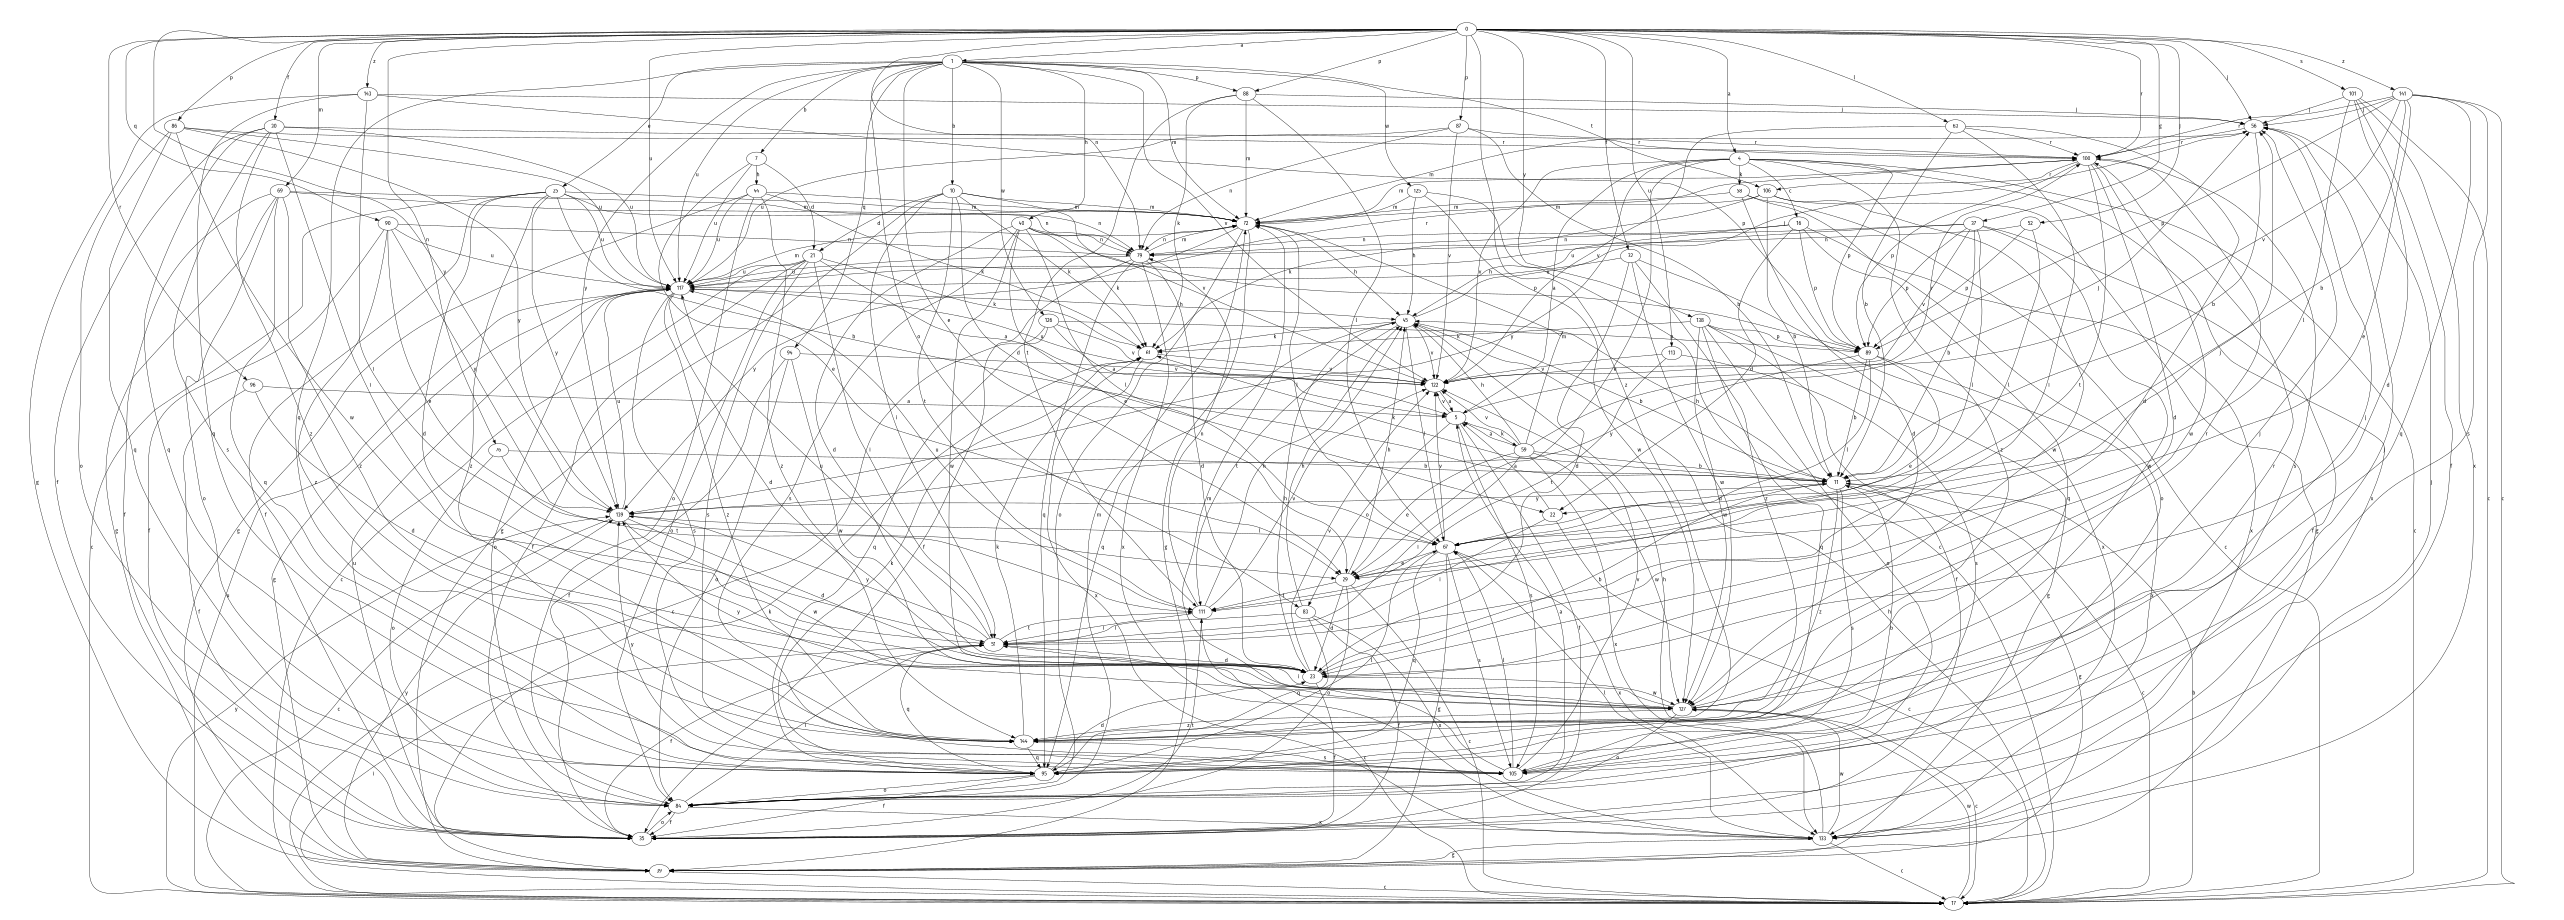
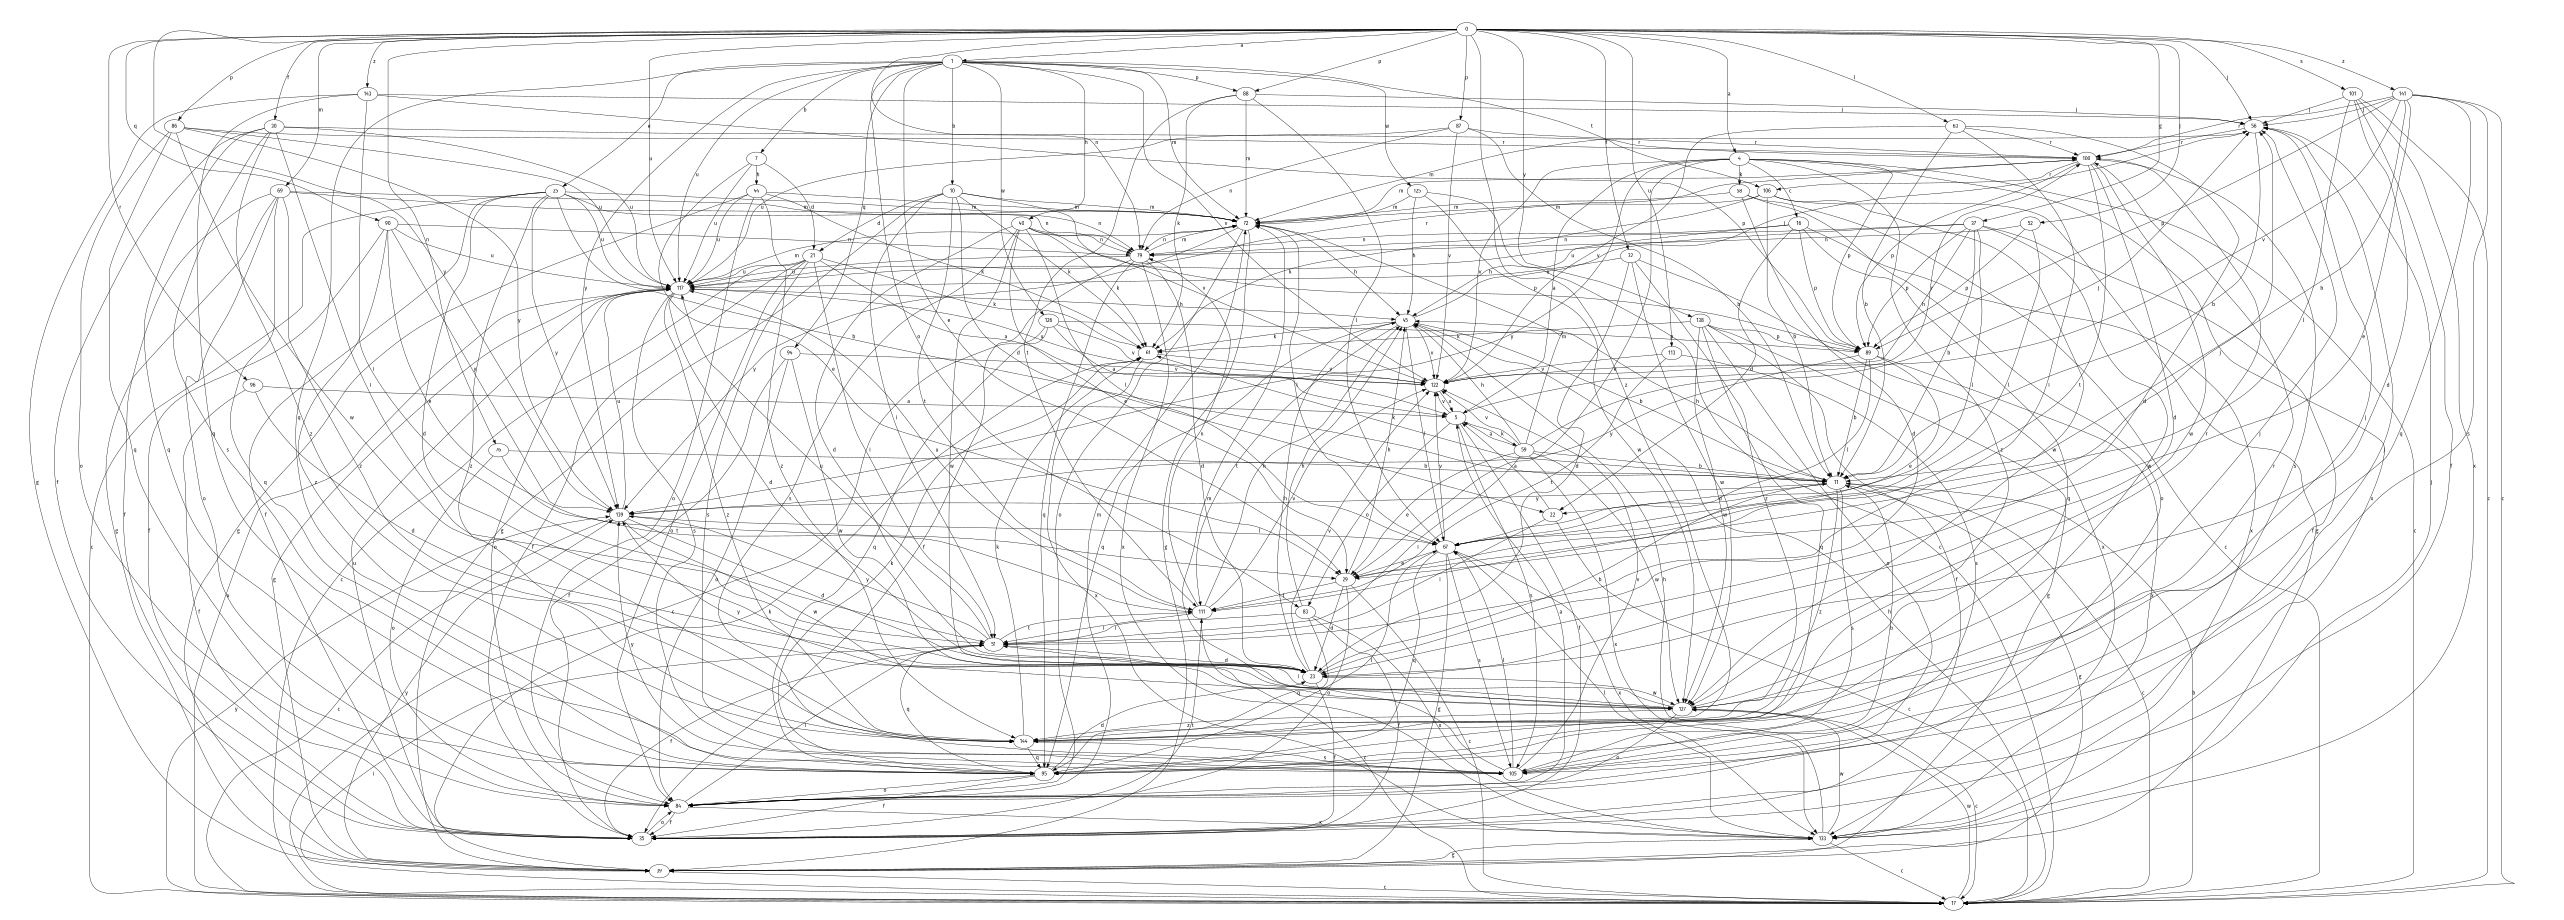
edge "0" -> "100": removed, label "r"
edge "37" -> "122": label "v" -> "h"
